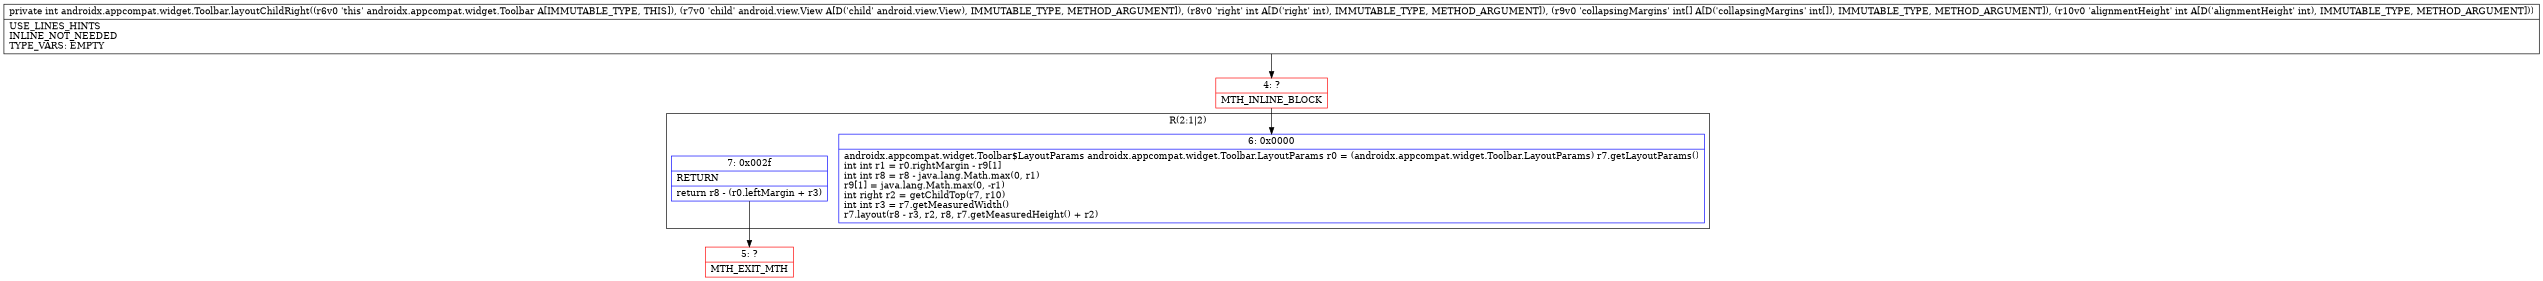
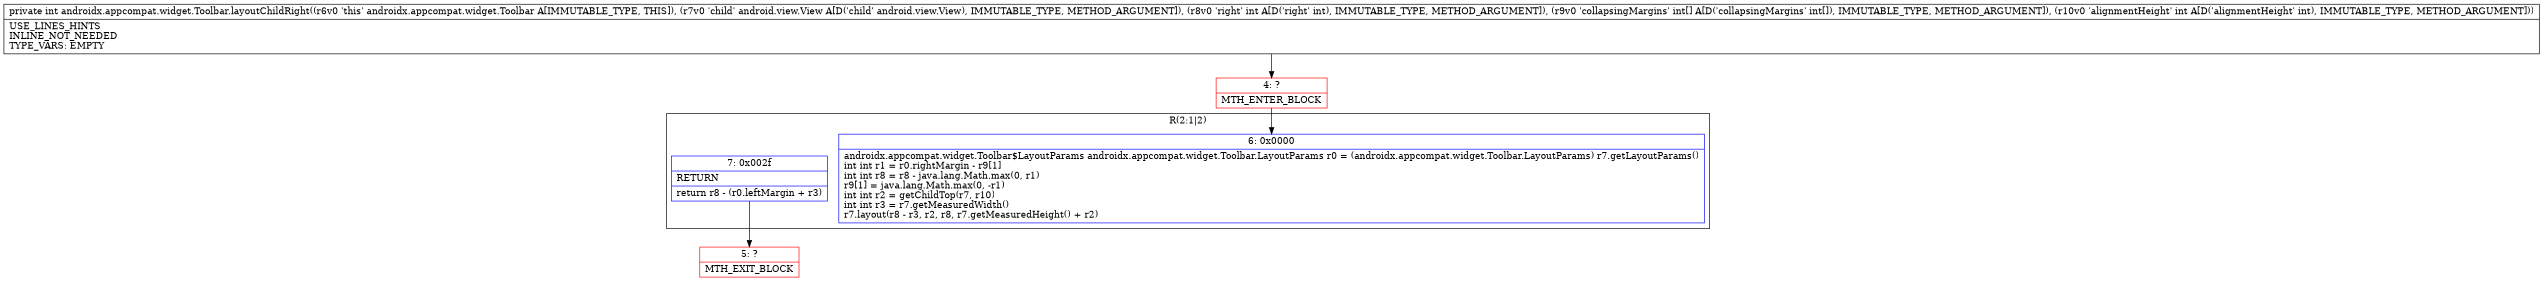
node "4: ?": text "MTH_INLINE_BLOCK" -> "MTH_ENTER_BLOCK"
node "6: 0x0000": text "int right r2 = getChildTop(r7, r10)" -> "int int r2 = getChildTop(r7, r10)"
node "5: ?": text "MTH_EXIT_MTH" -> "MTH_EXIT_BLOCK"
